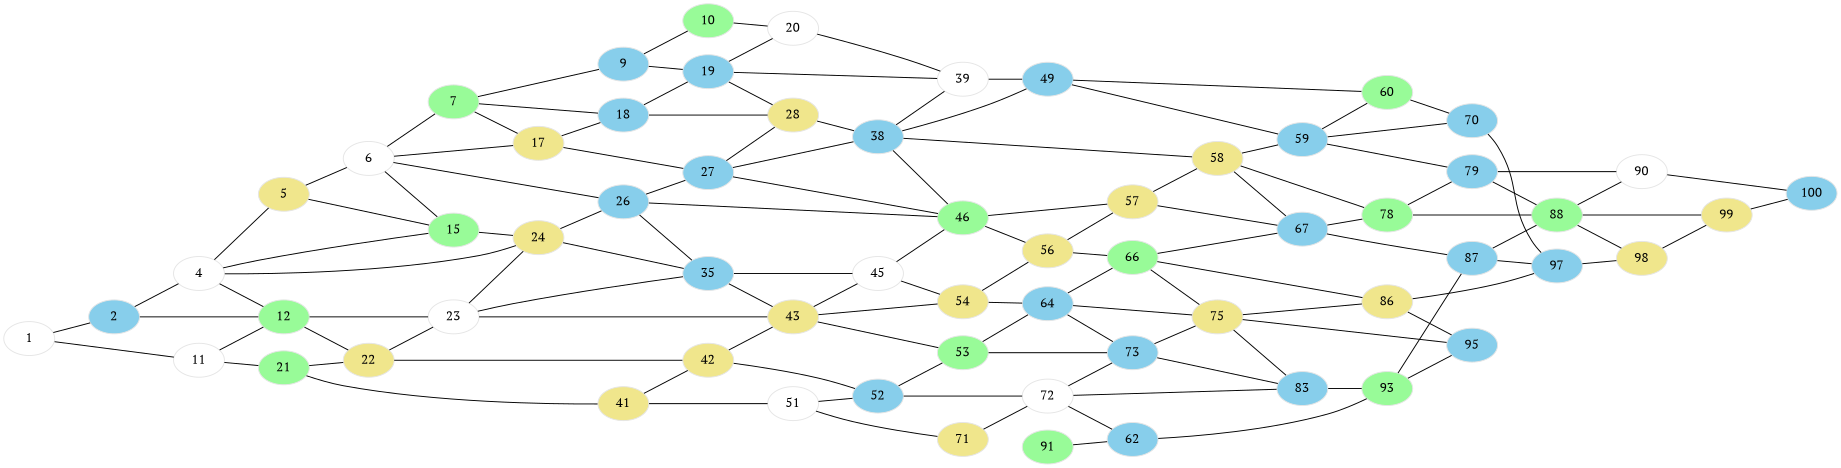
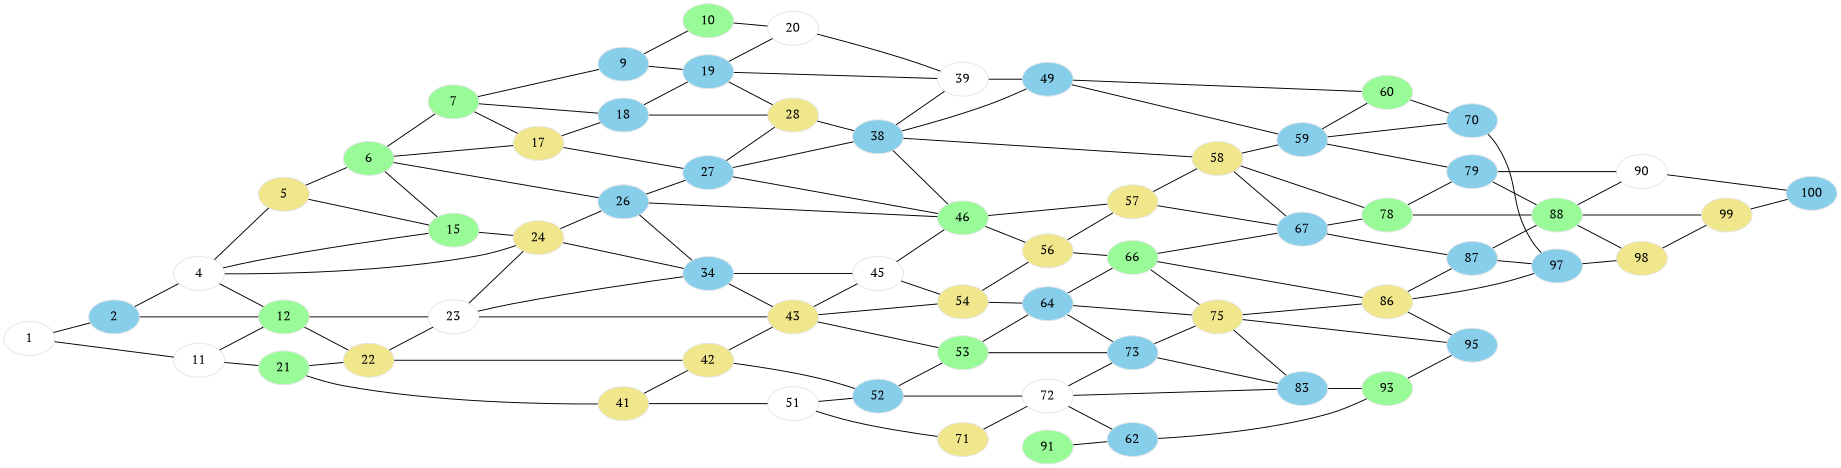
node "6": fillcolor white -> palegreen
node "35": label "35" -> "34"
edge "87" -- "93": now "87" -- "86"
